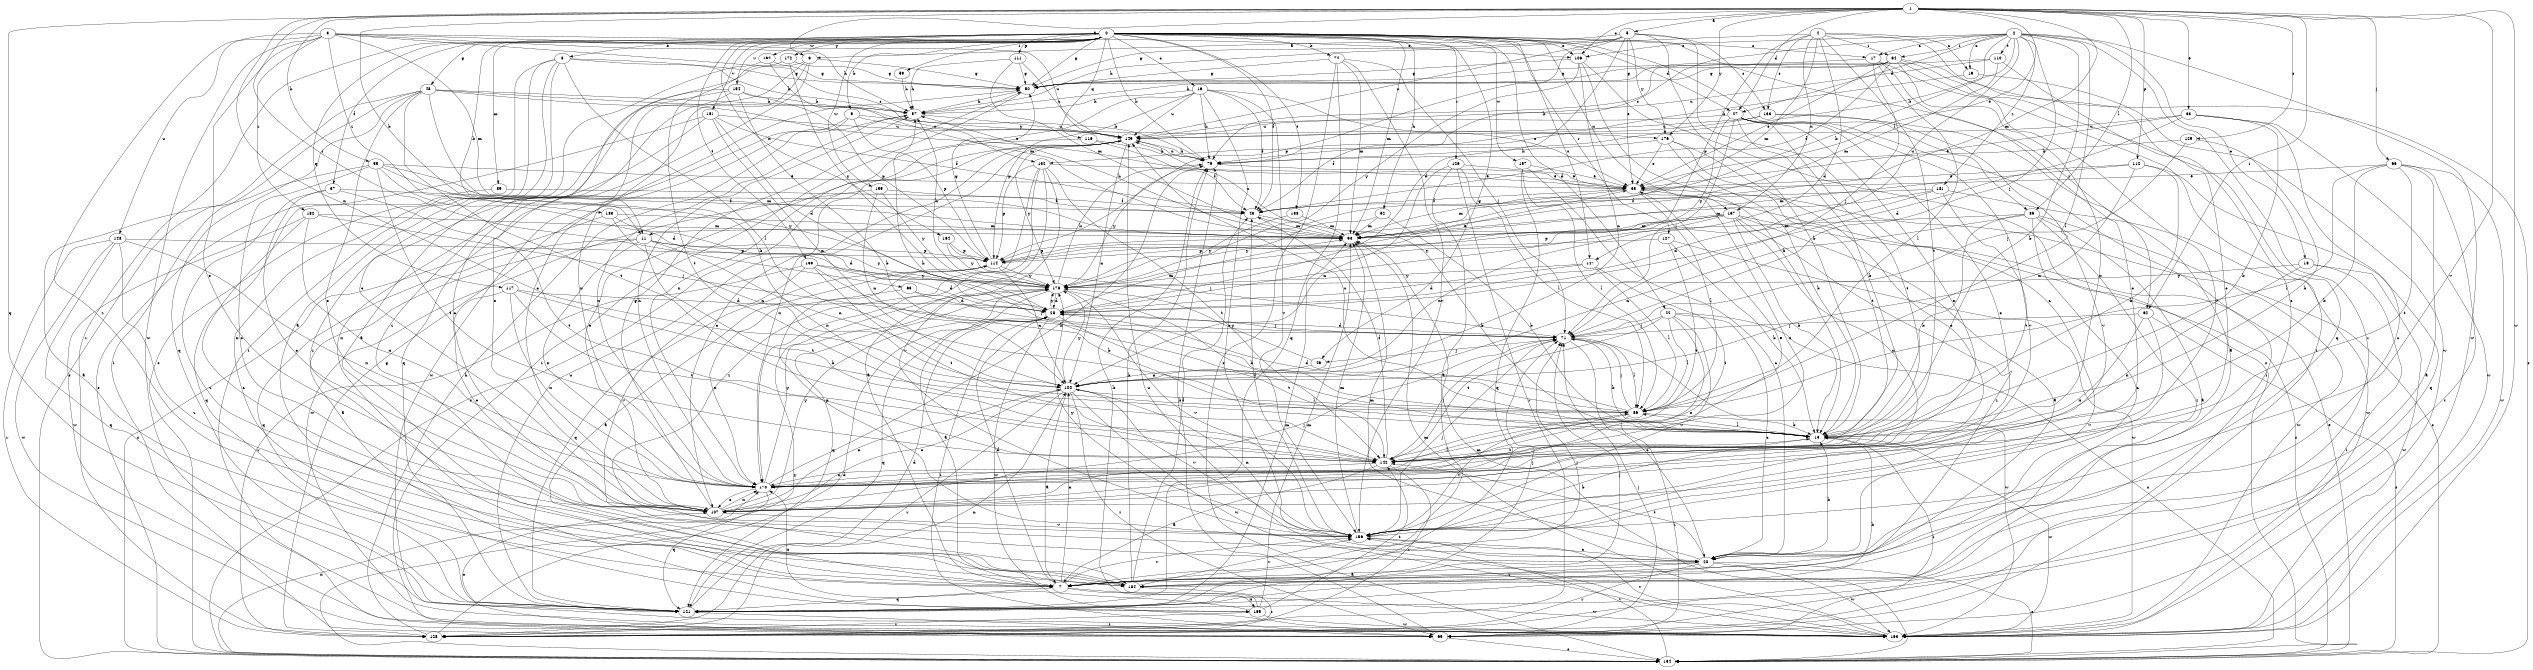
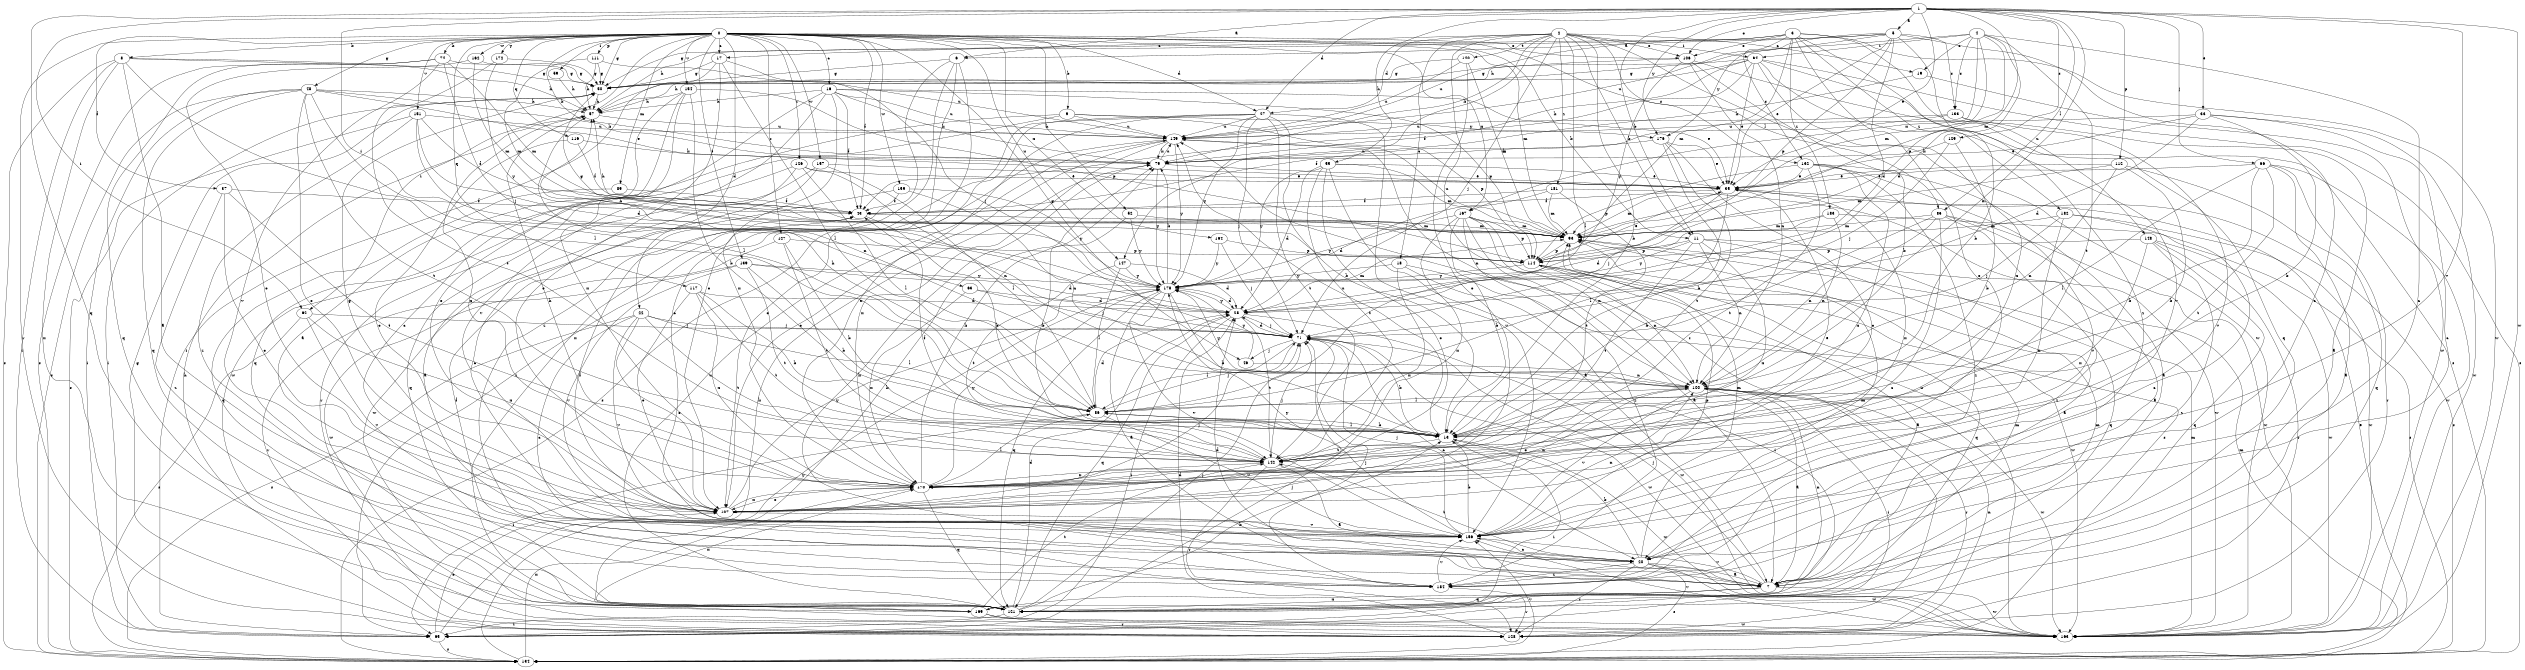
node "110": label "110" -> "140"
node "138": removed
edge "48" -> "86": label "k" -> "l"
edge "35" -> "71": added, label "j"
